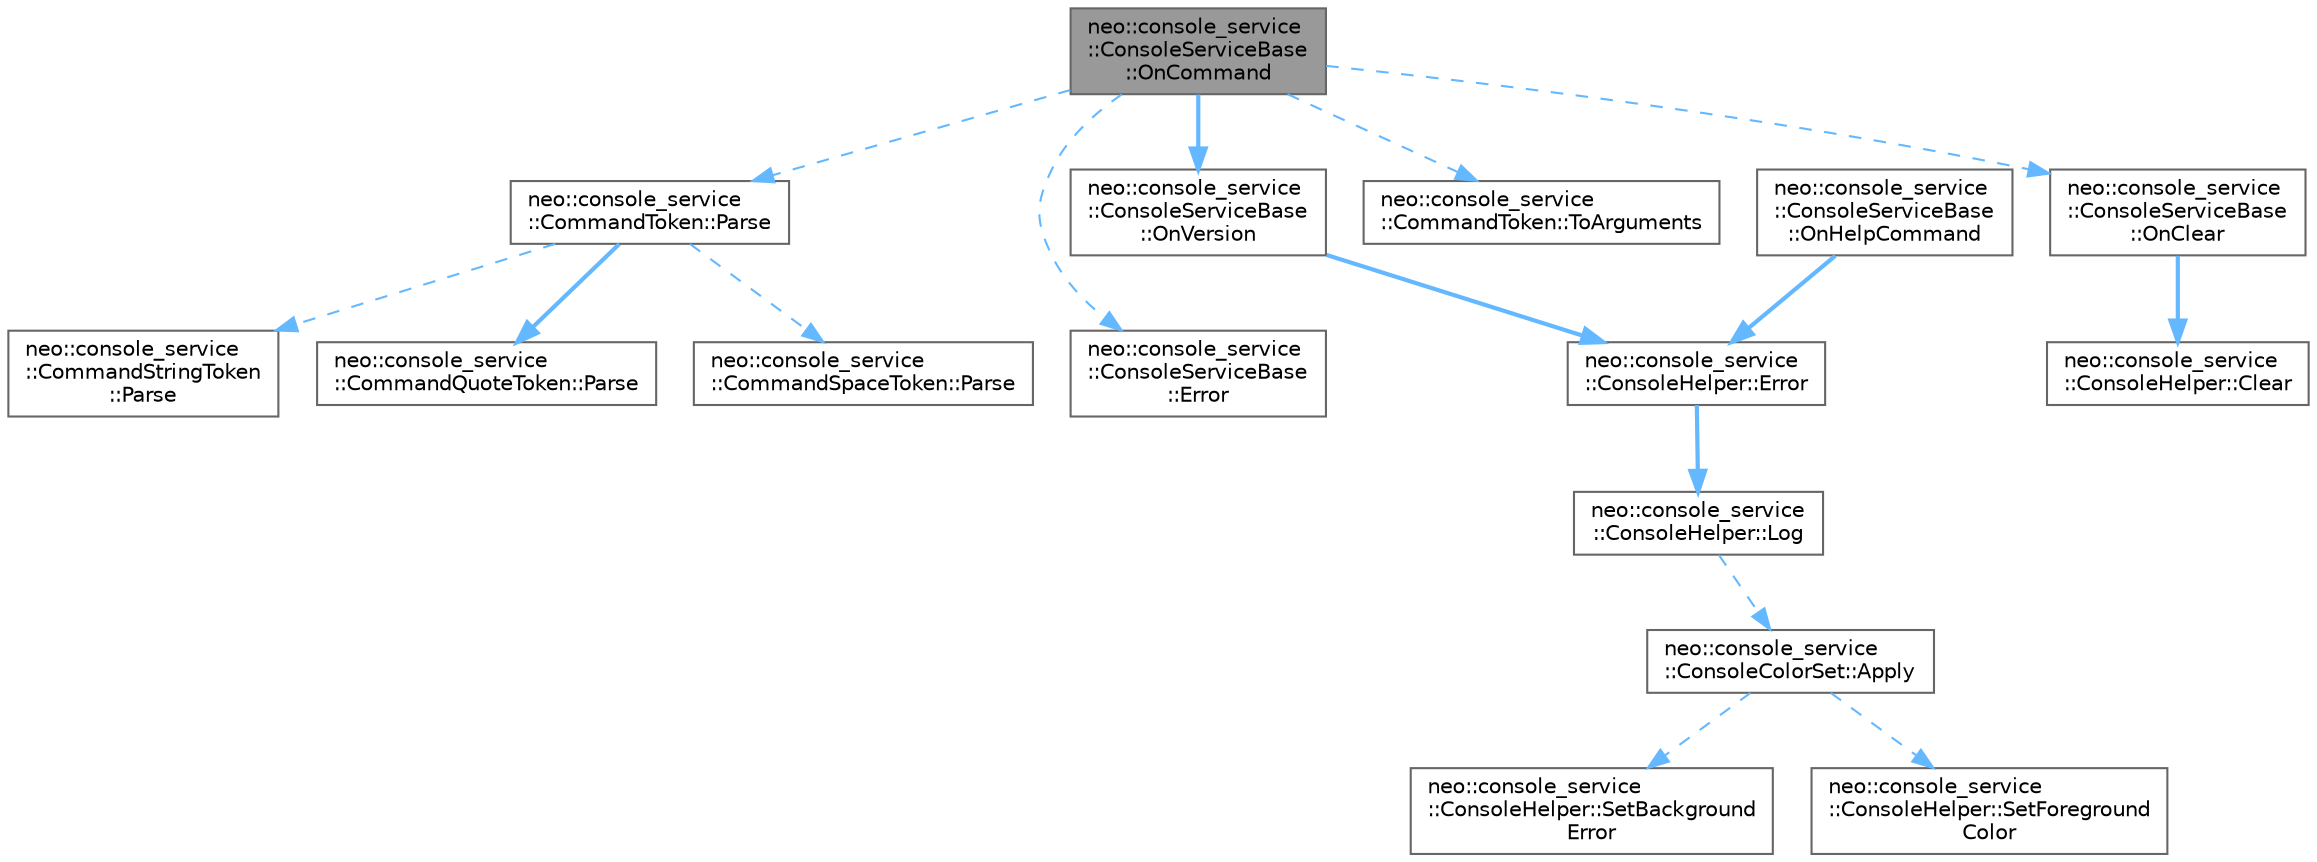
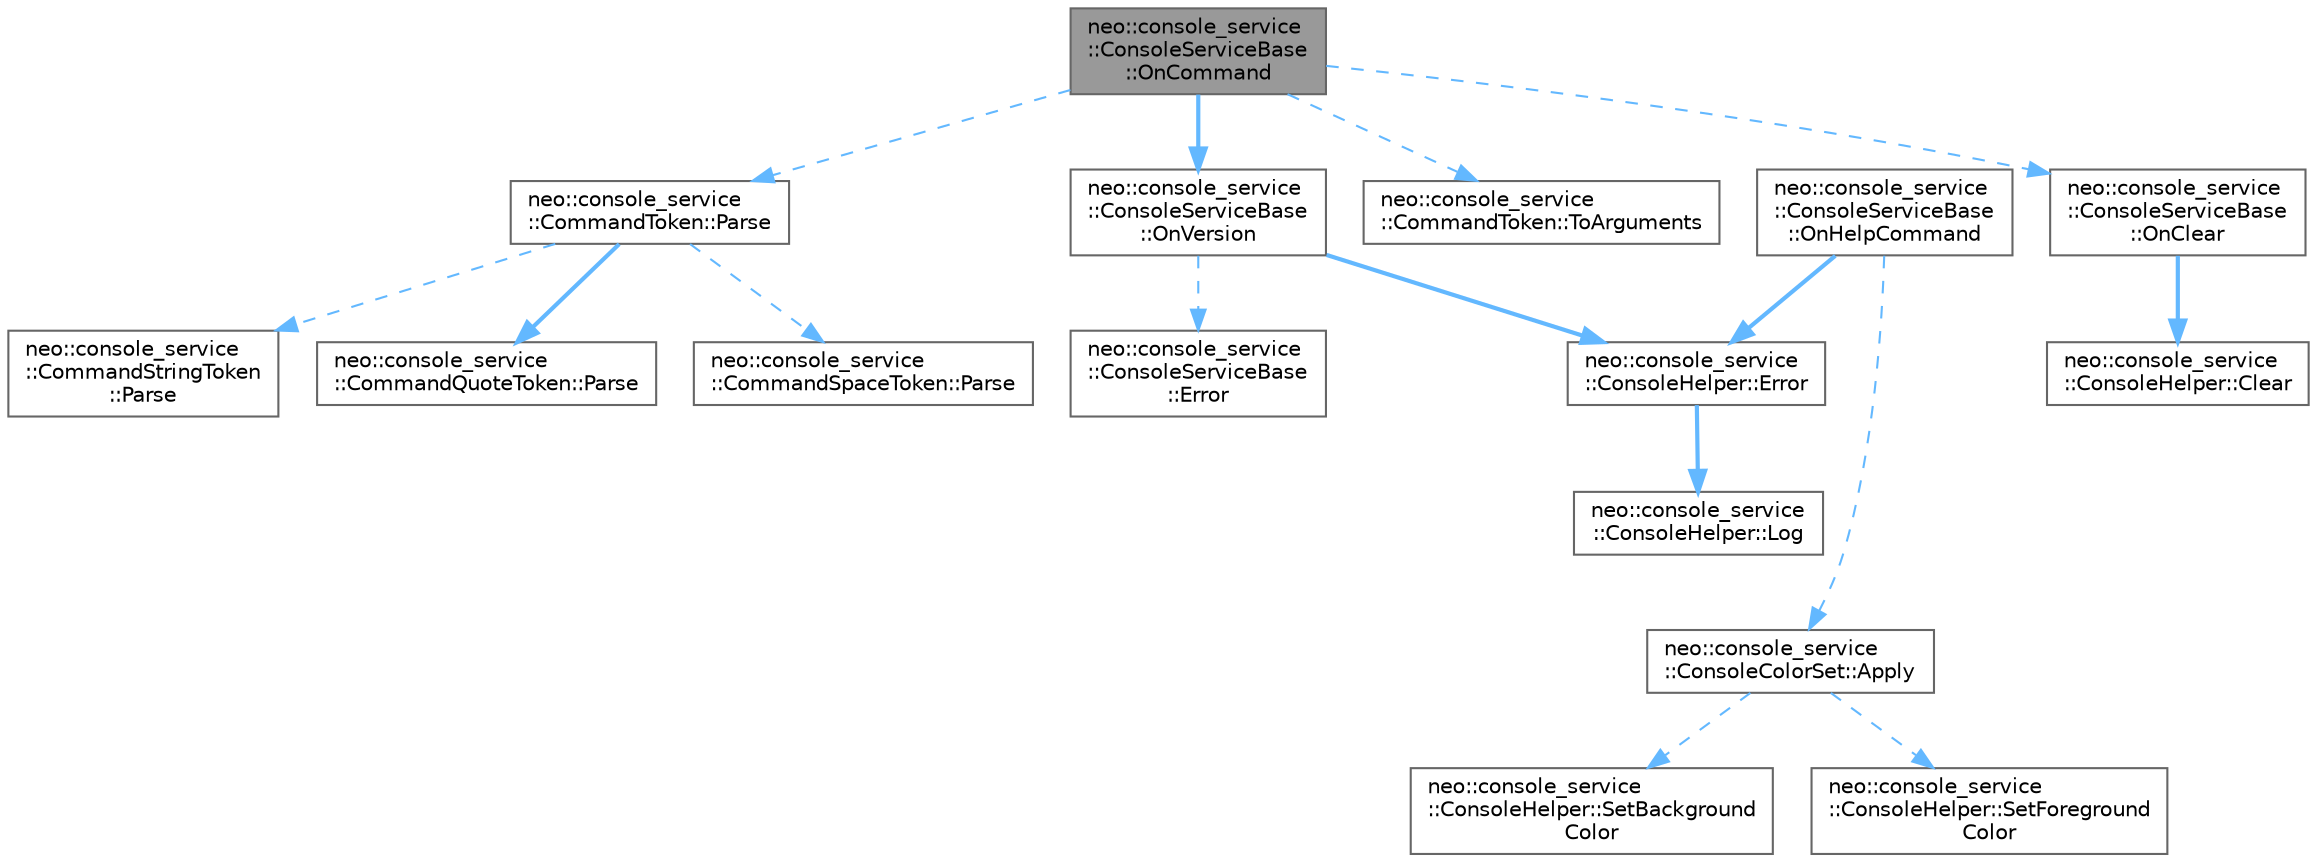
edge "neo::console_service ::ConsoleServiceBase ::OnCommand" -> "neo::console_service ::ConsoleServiceBase ::Error": now "neo::console_service ::ConsoleServiceBase ::OnVersion" -> "neo::console_service ::ConsoleServiceBase ::Error"
edge "neo::console_service ::ConsoleHelper::Log" -> "neo::console_service ::ConsoleColorSet::Apply": now "neo::console_service ::ConsoleServiceBase ::OnHelpCommand" -> "neo::console_service ::ConsoleColorSet::Apply"
node "neo::console_service ::ConsoleHelper::SetBackground Error": label "neo::console_service ::ConsoleHelper::SetBackground Error" -> "neo::console_service ::ConsoleHelper::SetBackground Color"
